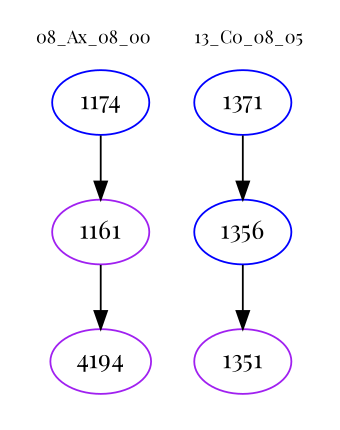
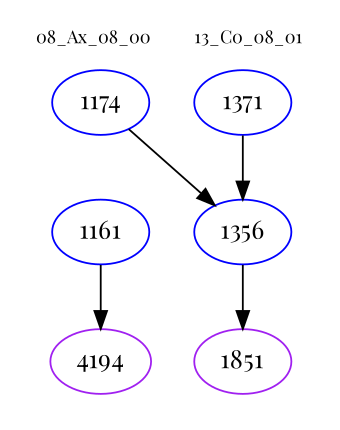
cluster "13_C0_08_05": label "13_C0_08_05" -> "13_C0_08_01"
edge "1174" -> "1161": now "1174" -> "1356"
node "1161": color purple -> blue
node "1351": label "1351" -> "1851"
